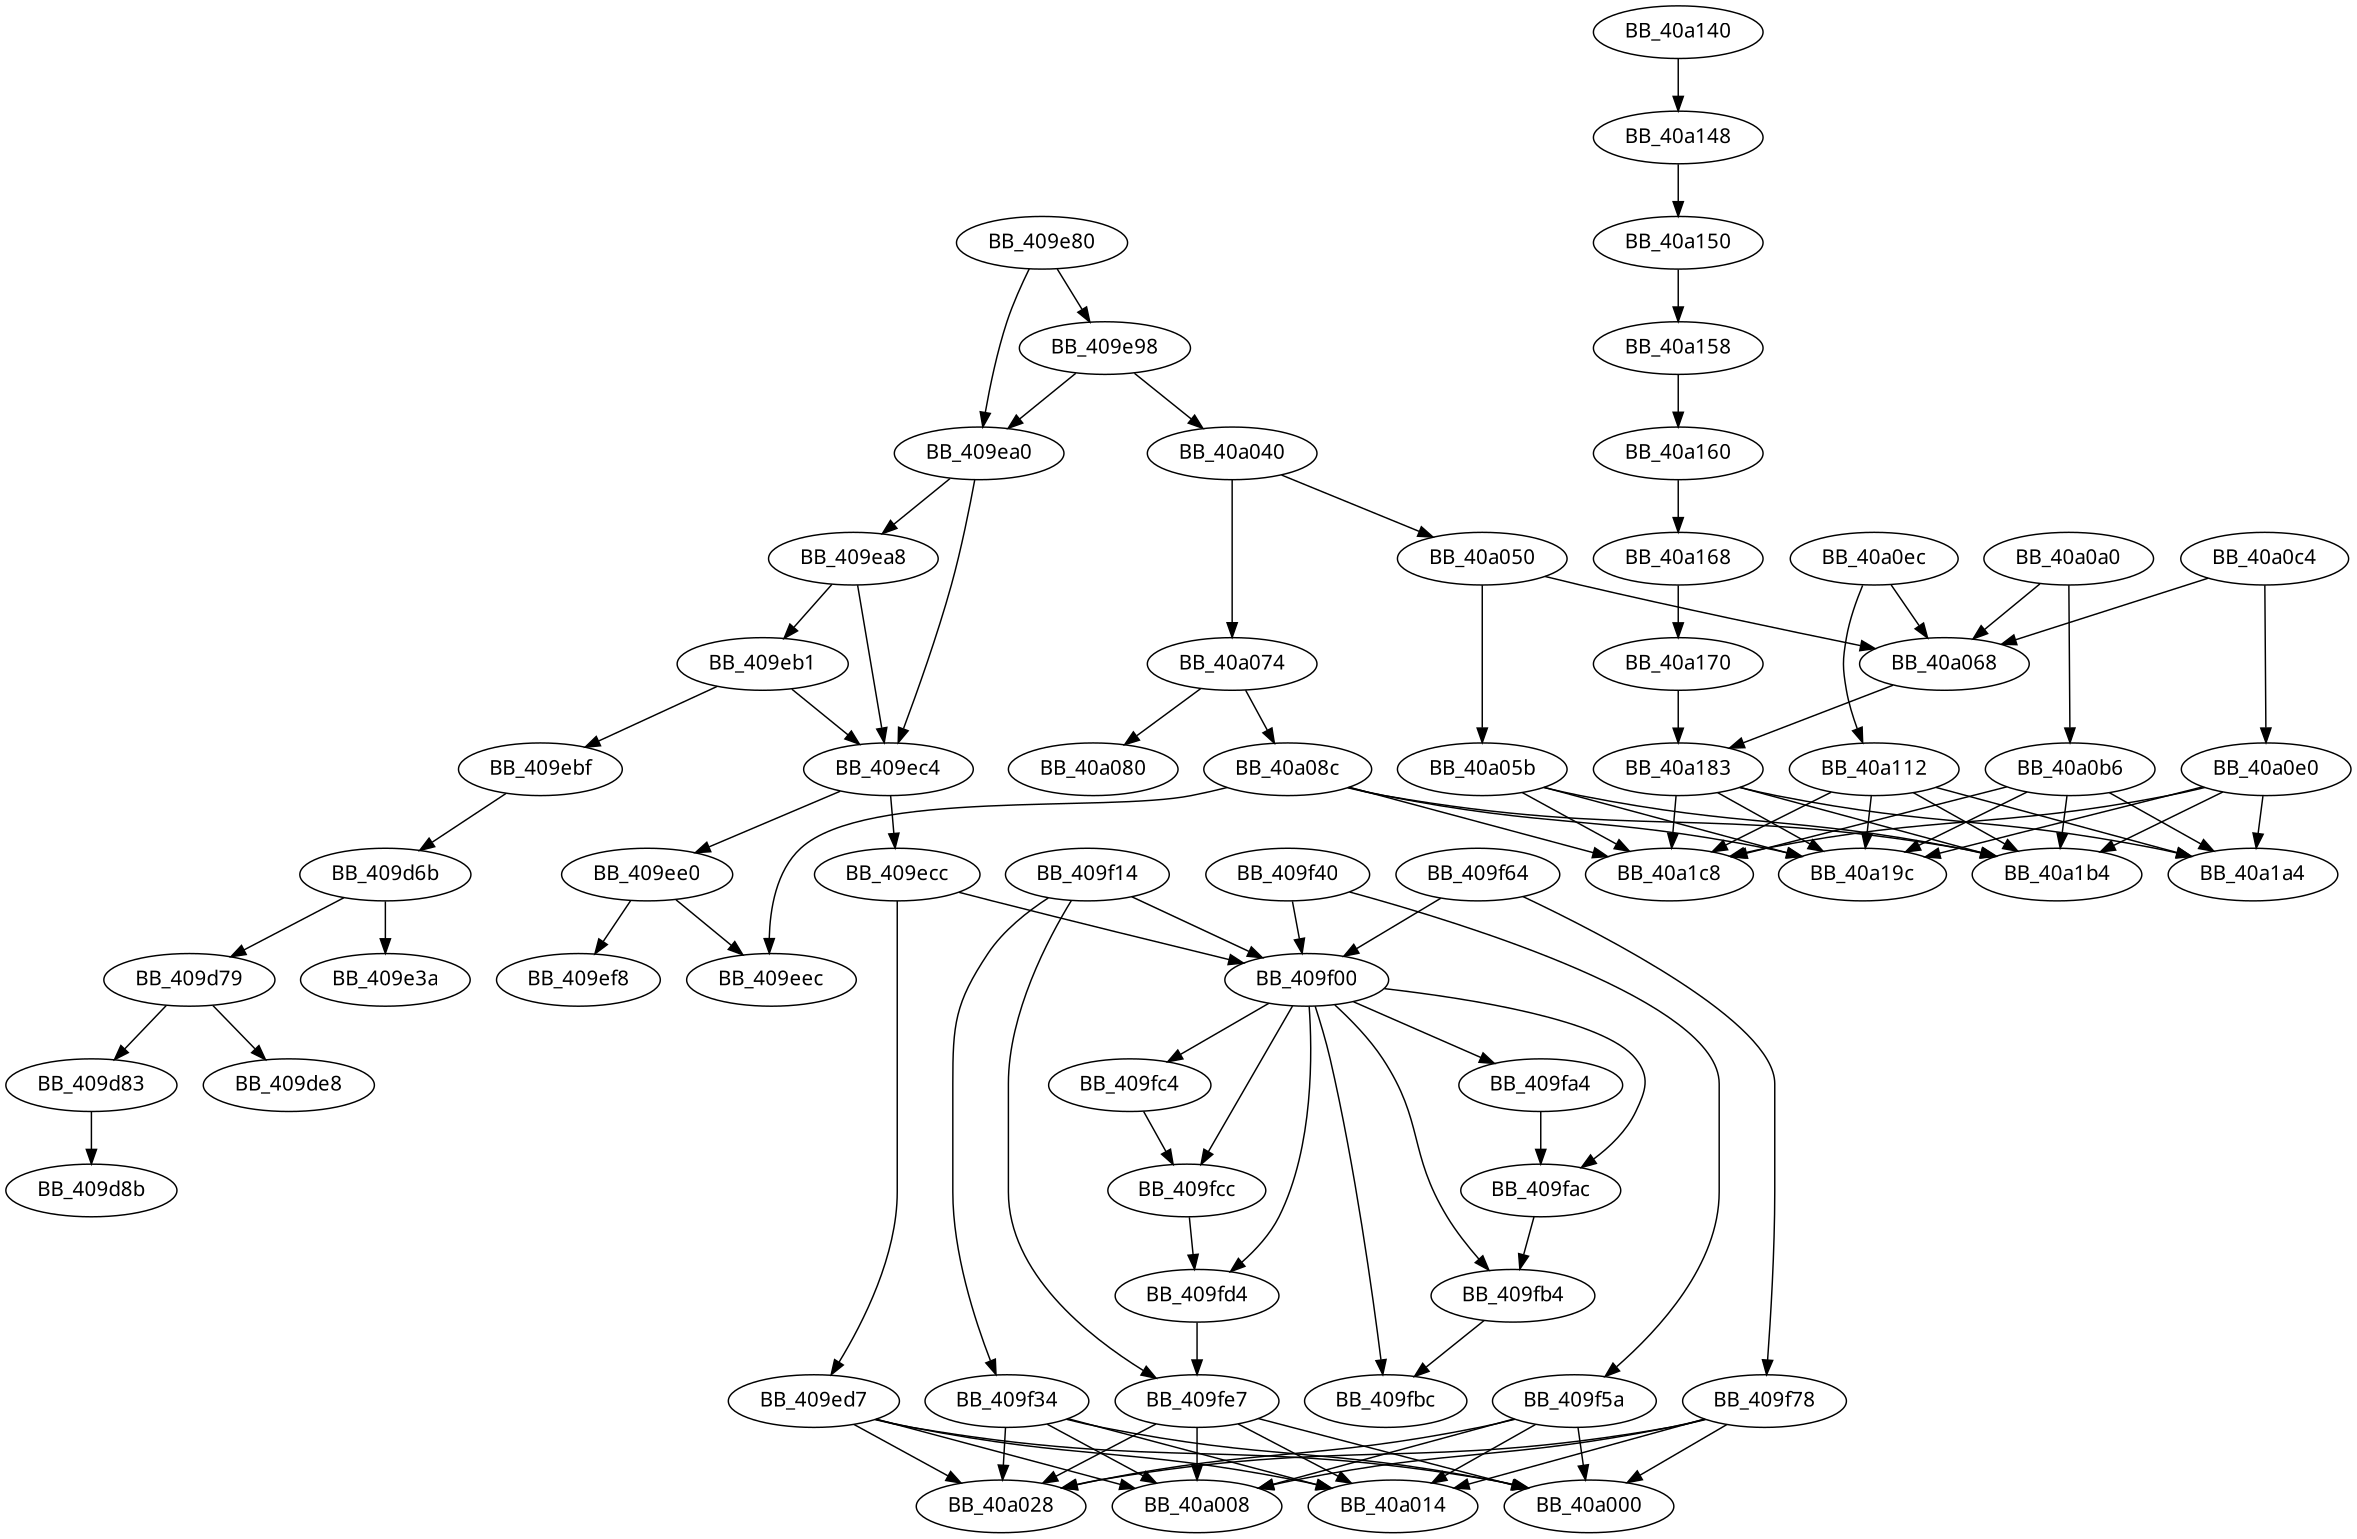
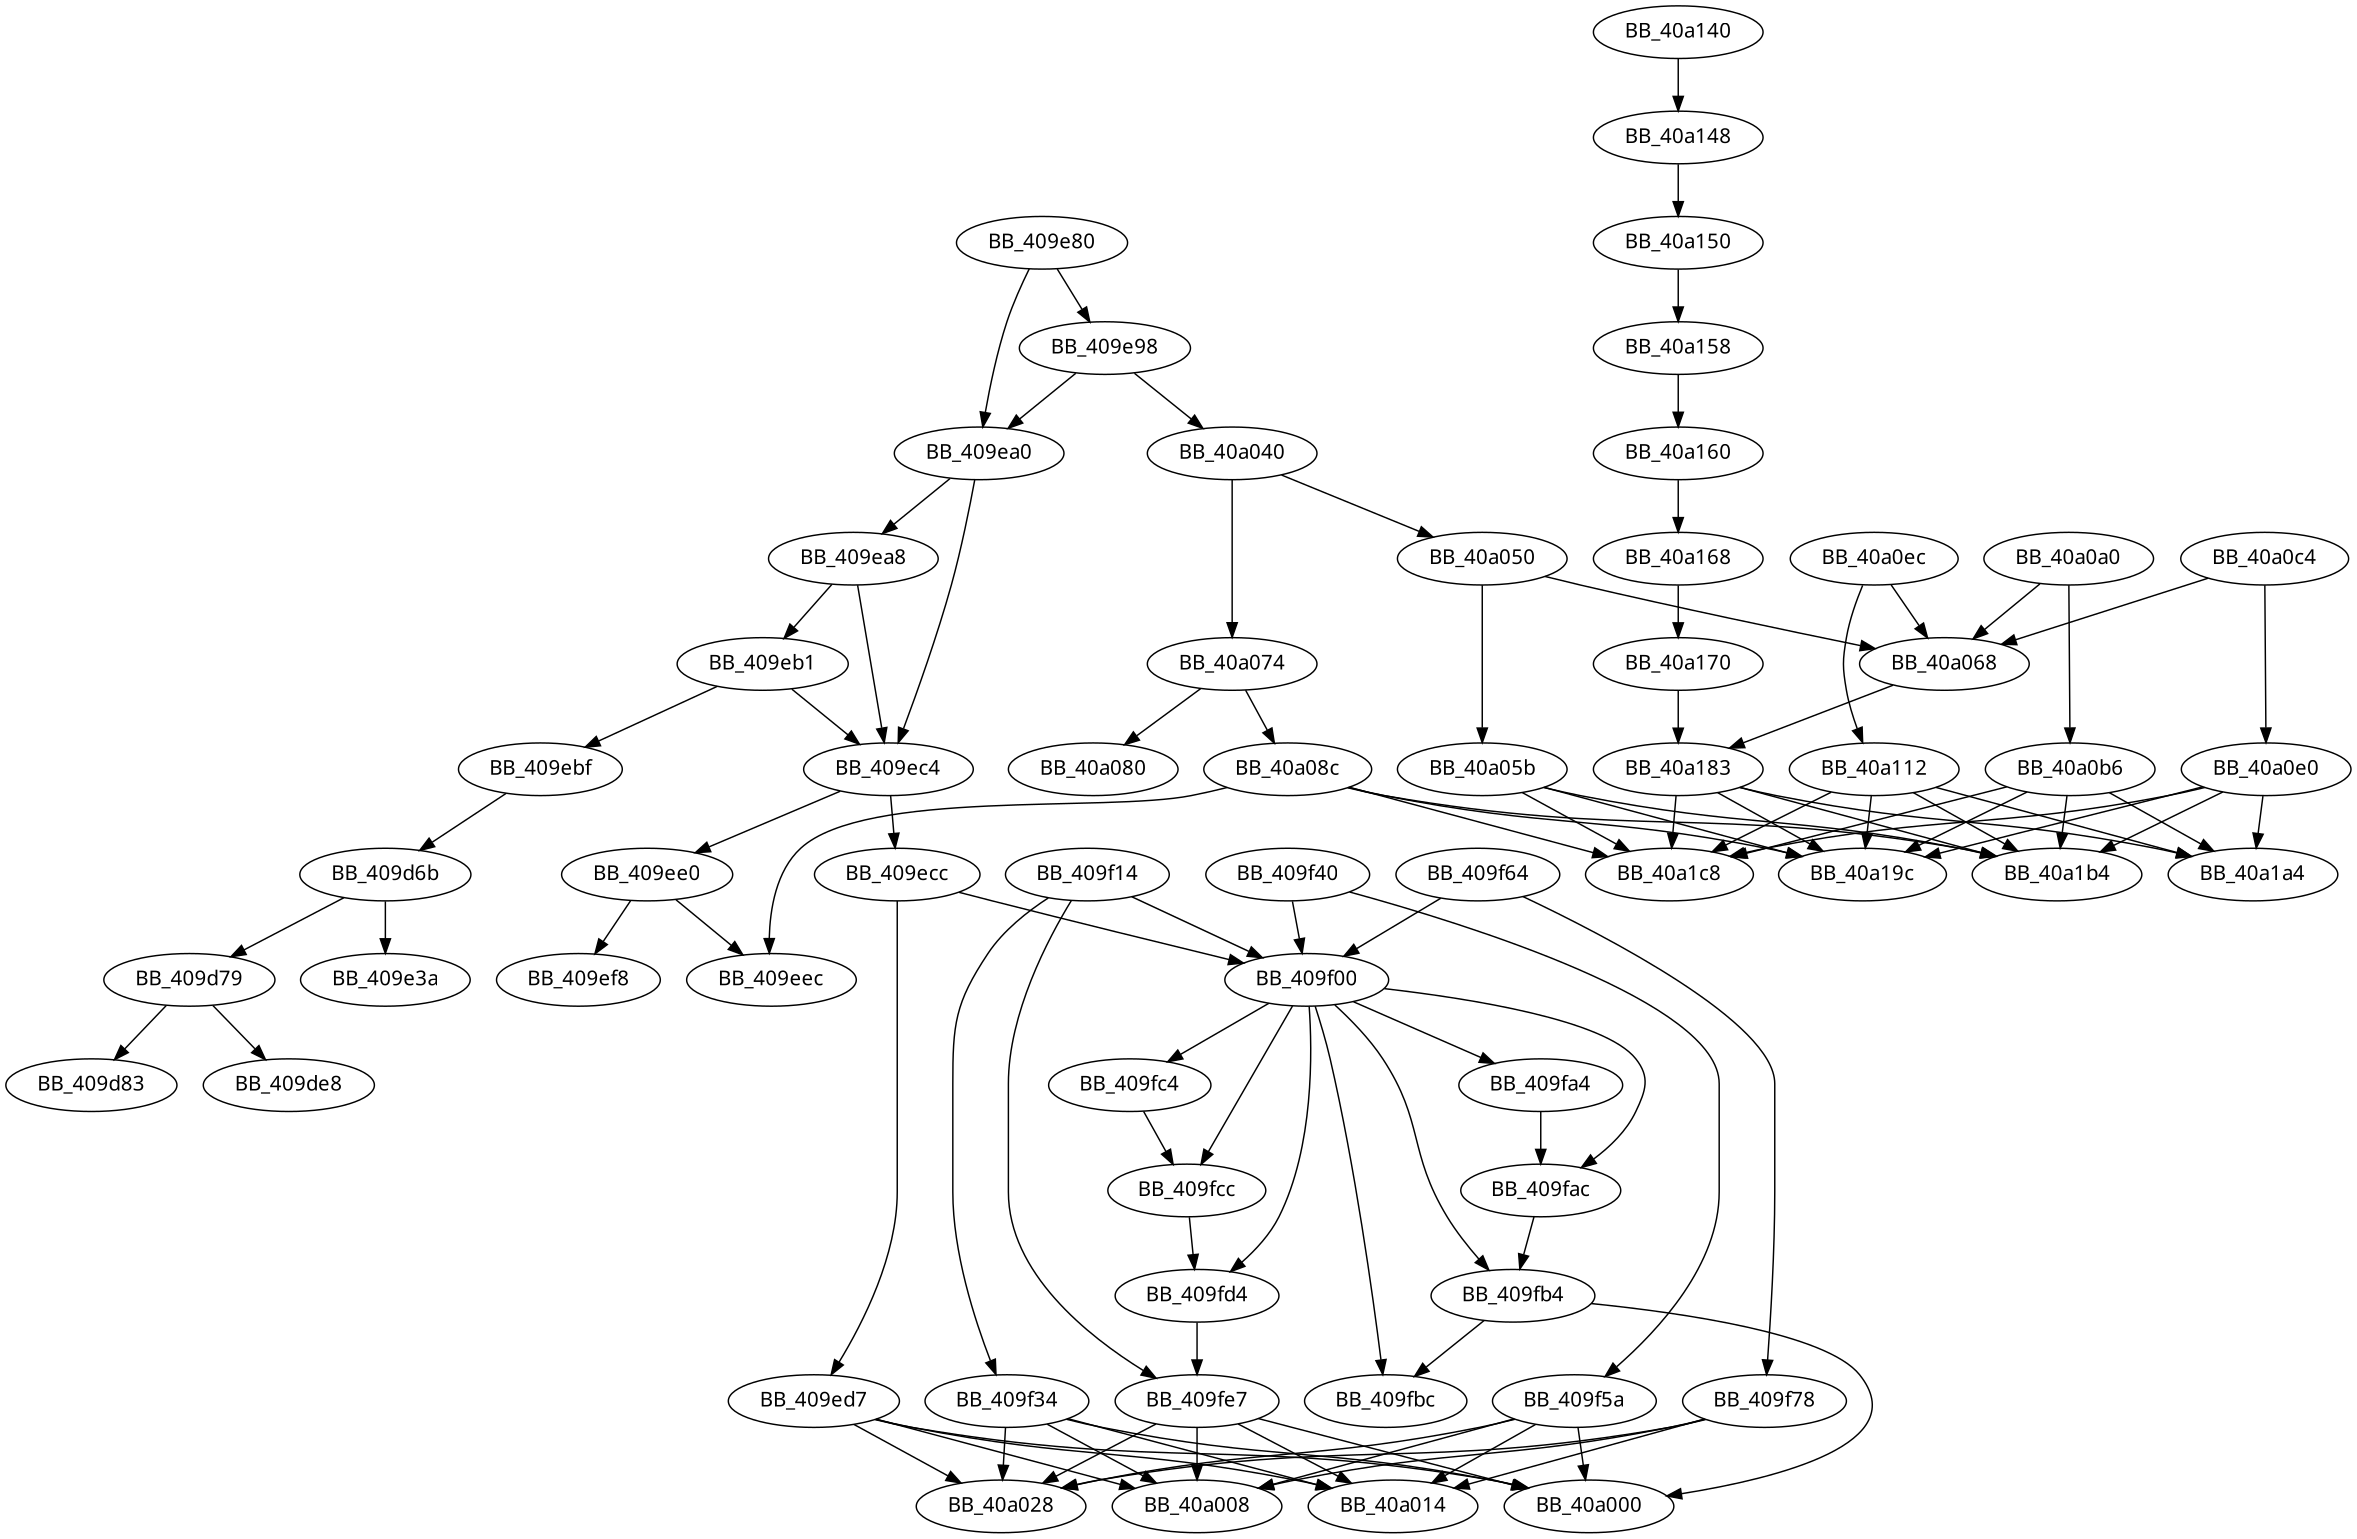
node "BB_409d8b": removed
edge "BB_409f78" -> "BB_40a000": now "BB_409fb4" -> "BB_40a000"
